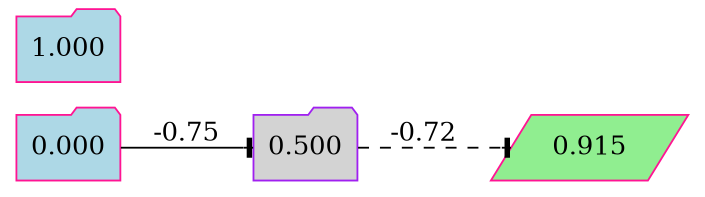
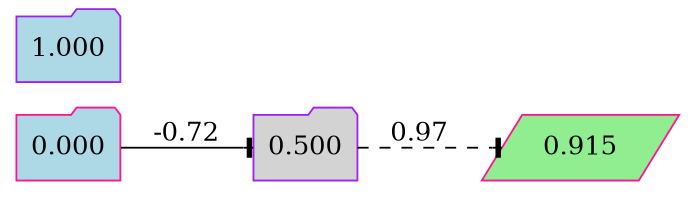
node "1.000": color deeppink -> purple
edge "0.000" -> "0.500": label "-0.75" -> "-0.72"
edge "0.500" -> "0.915": label "-0.72" -> "0.97"
